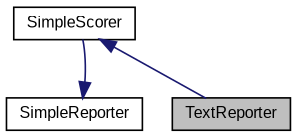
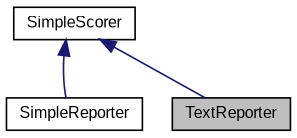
edge "SimpleScorer" -> "SimpleReporter": reversed
